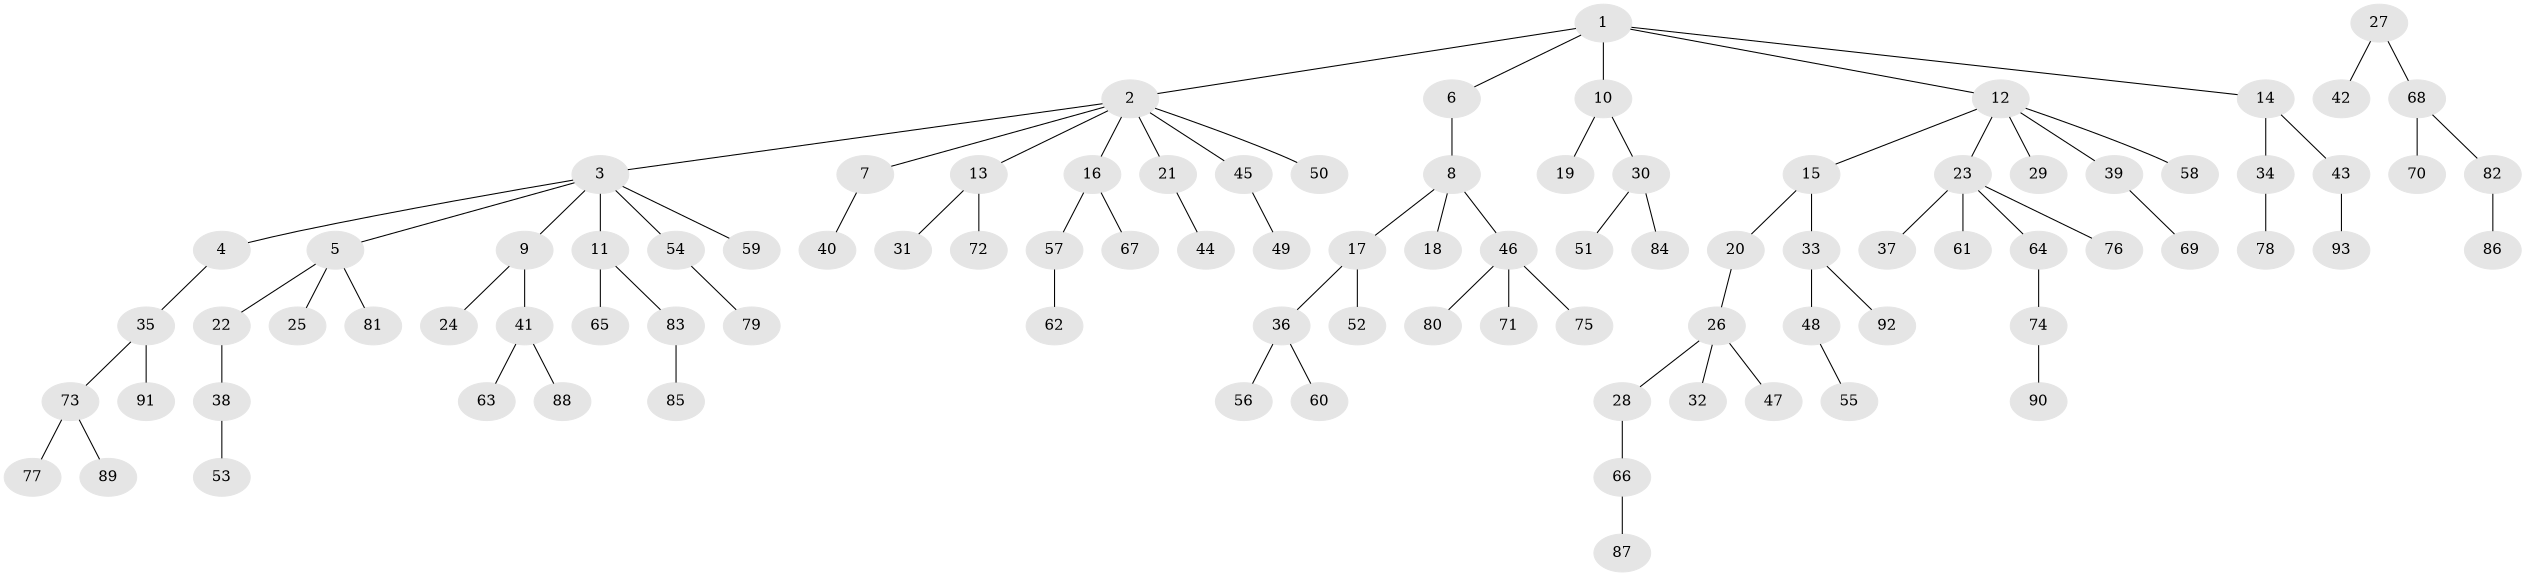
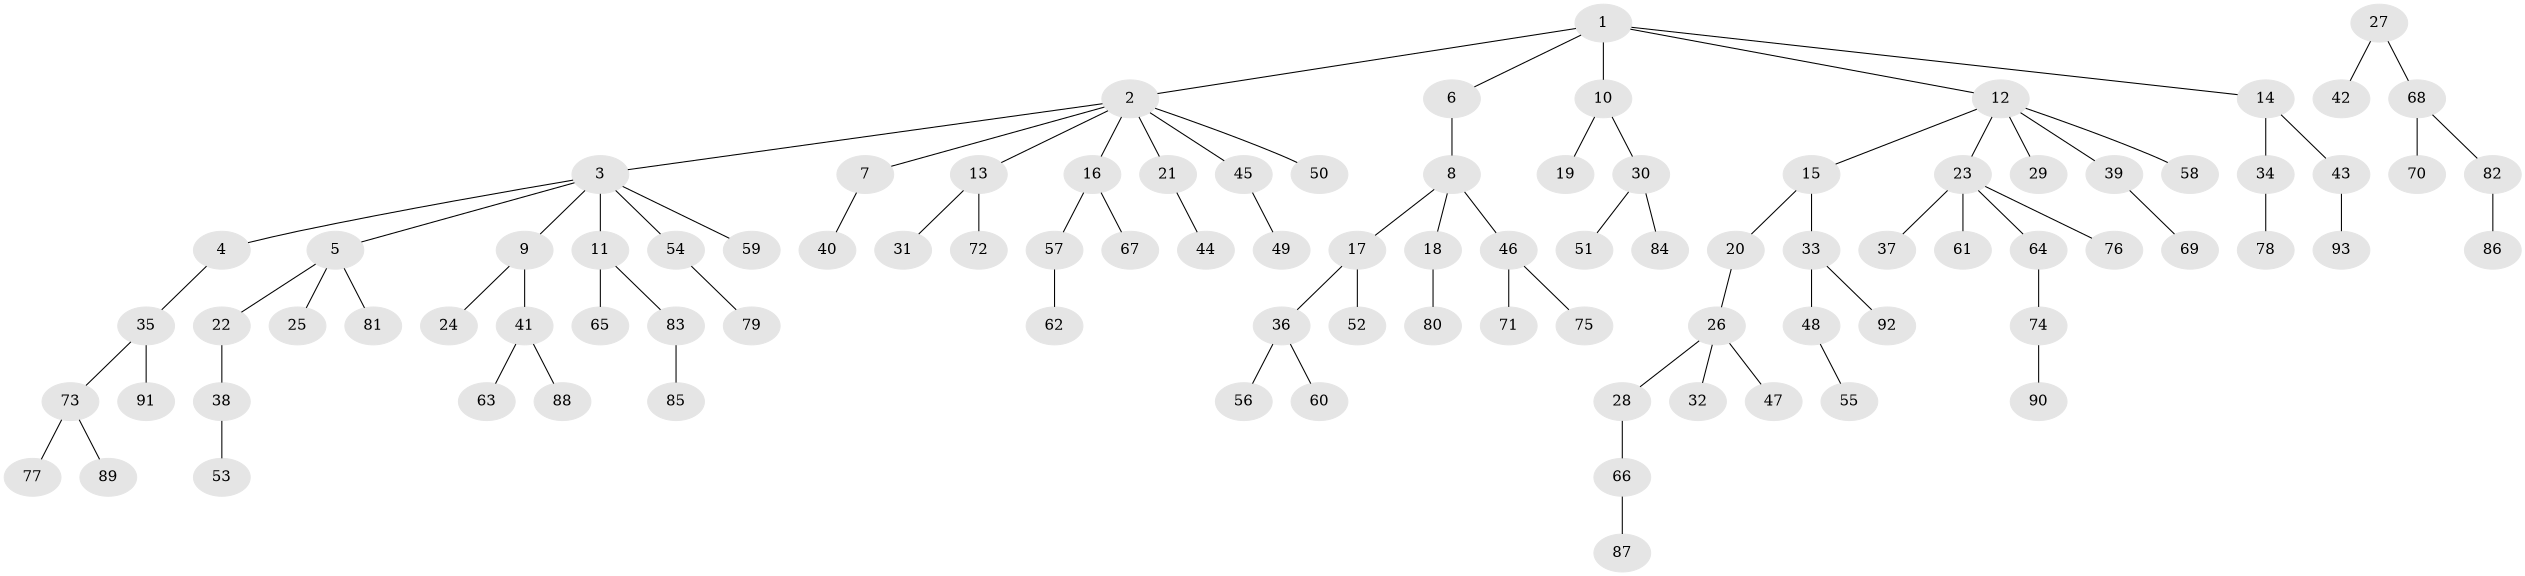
edge "46" -- "80": now "18" -- "80"
